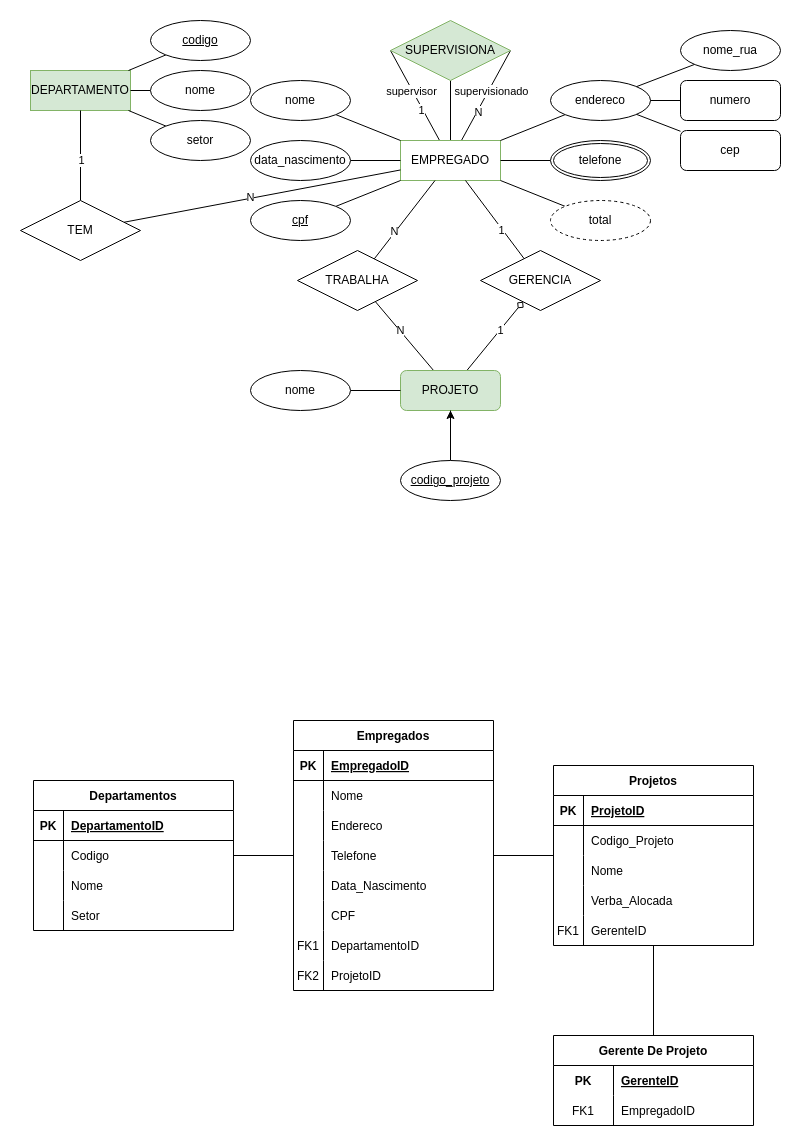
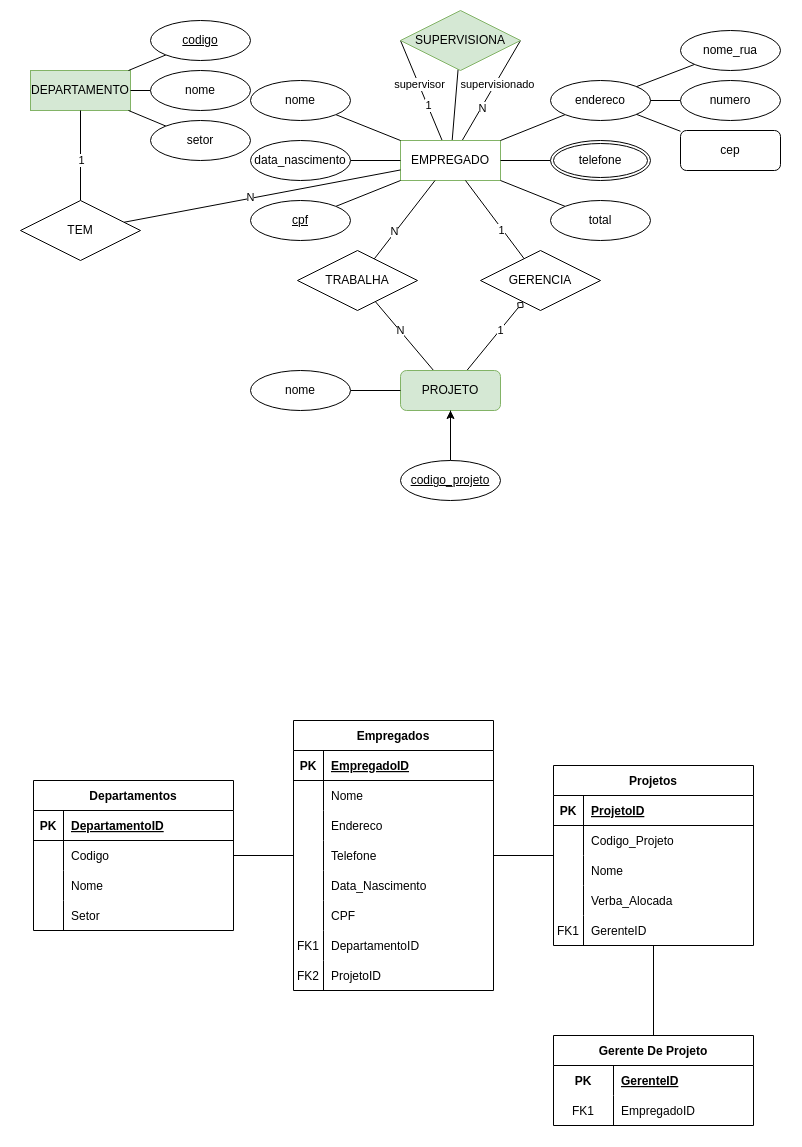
node "SUPERVISIONA": moved (451, 51) -> (461, 41)
node "numero": shape rounded rectangle -> ellipse
node "total": style dashed -> solid
